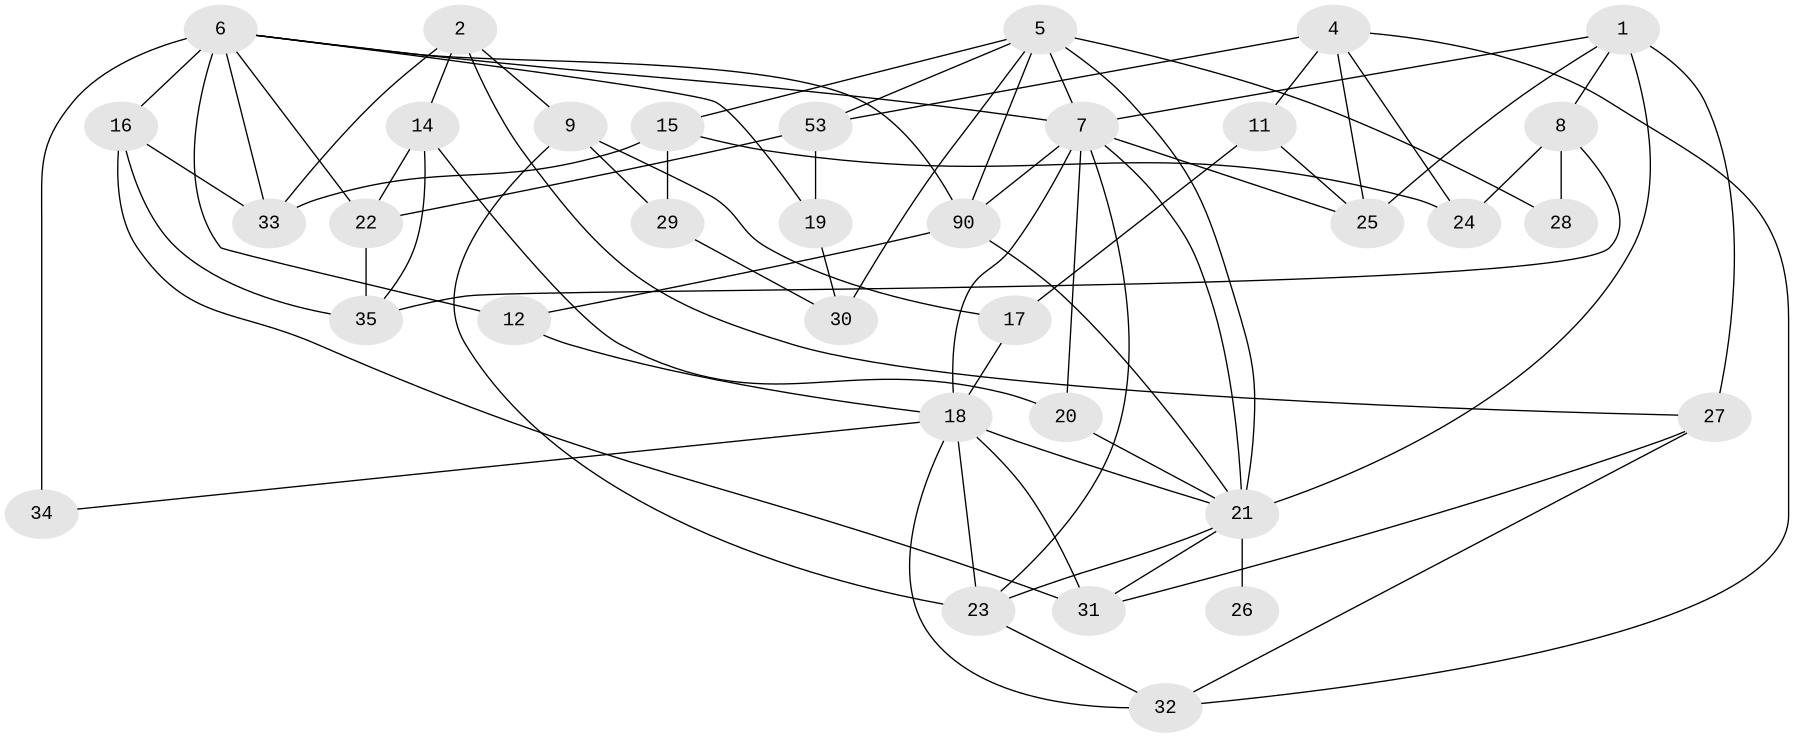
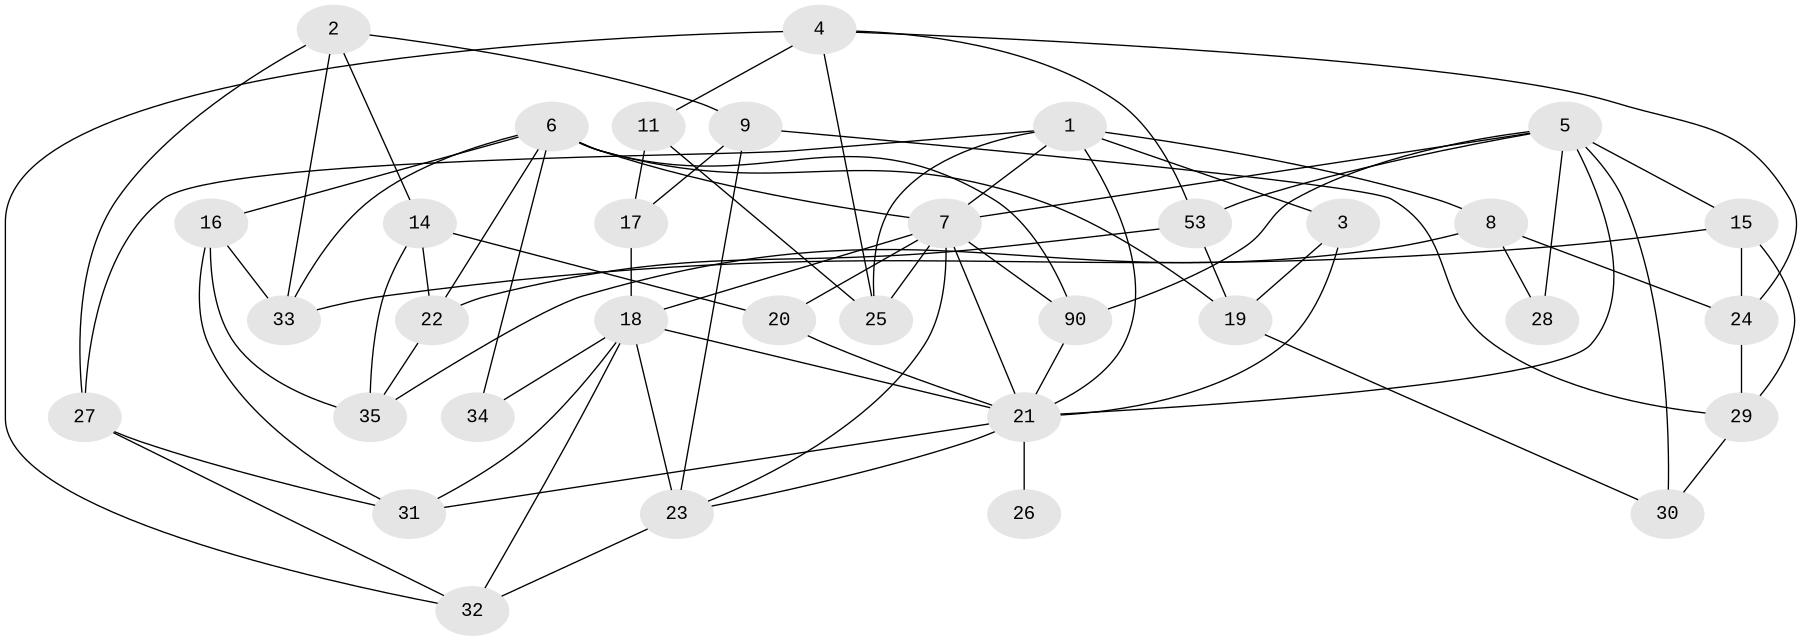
node "3": added
node "12": removed
edge "24" -- "29": added
